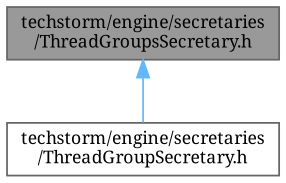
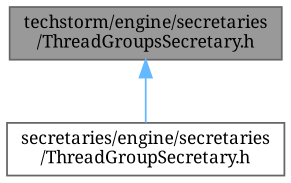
node "techstorm/engine/secretaries /ThreadGroupSecretary.h": label "techstorm/engine/secretaries /ThreadGroupSecretary.h" -> "secretaries/engine/secretaries /ThreadGroupSecretary.h"
